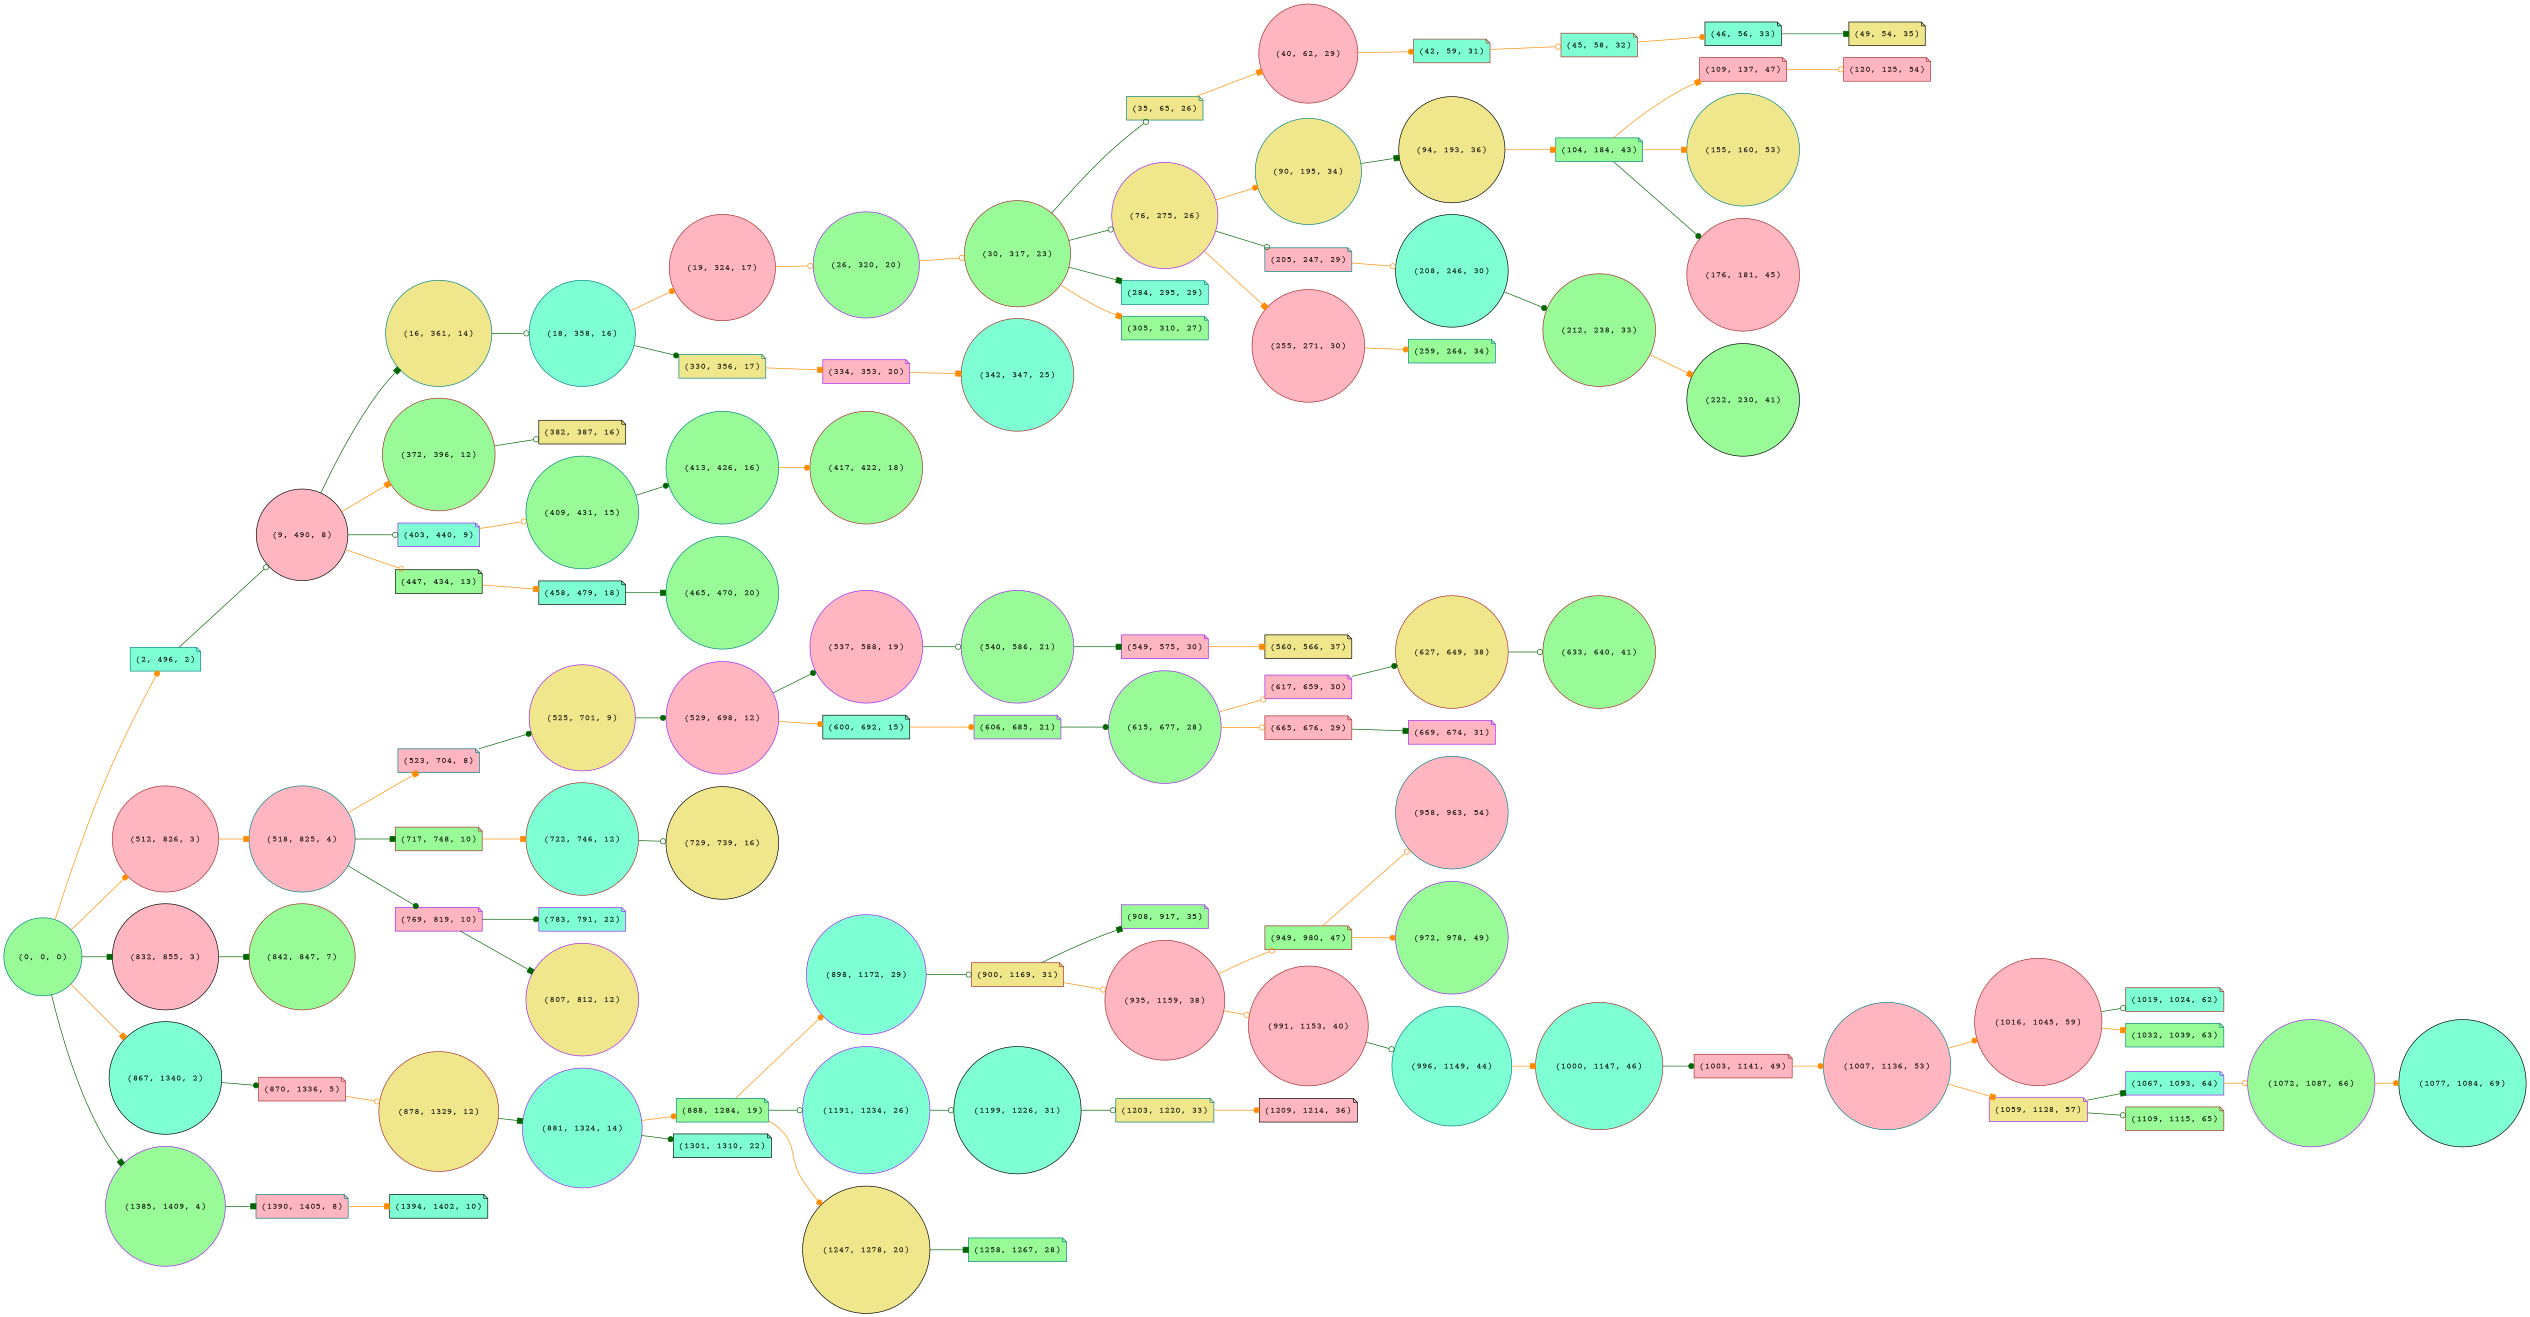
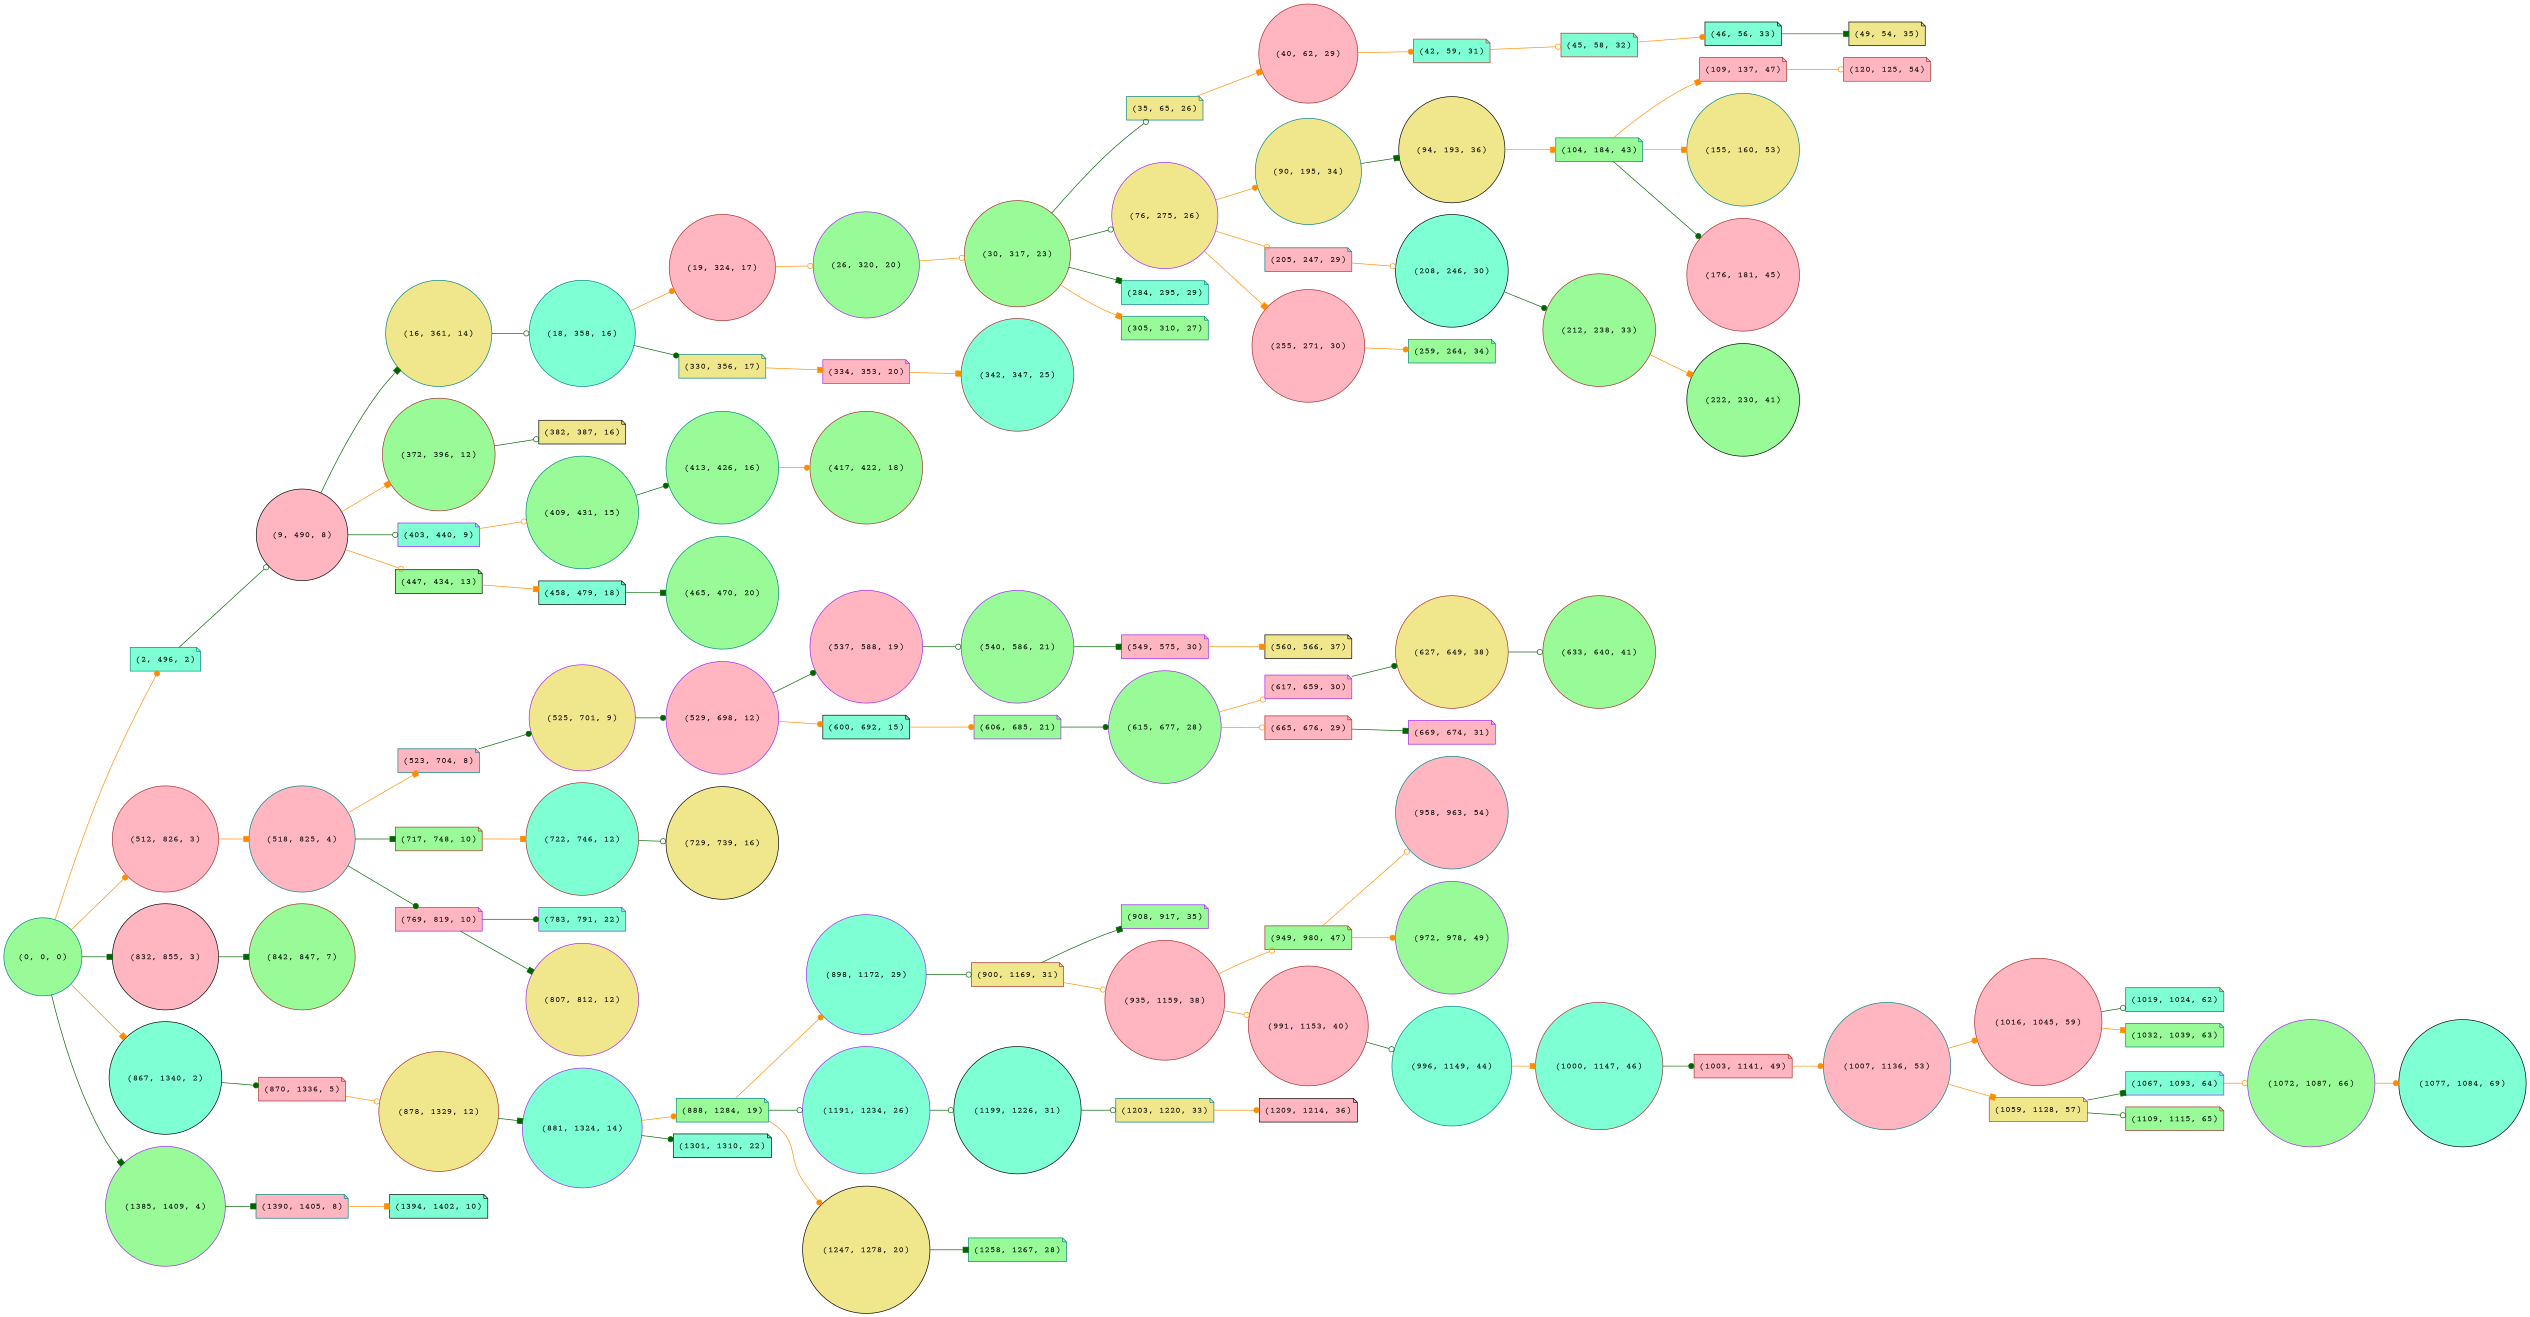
edge "(76, 275, 26)" -> "(205, 247, 29)": color darkgreen -> darkorange
